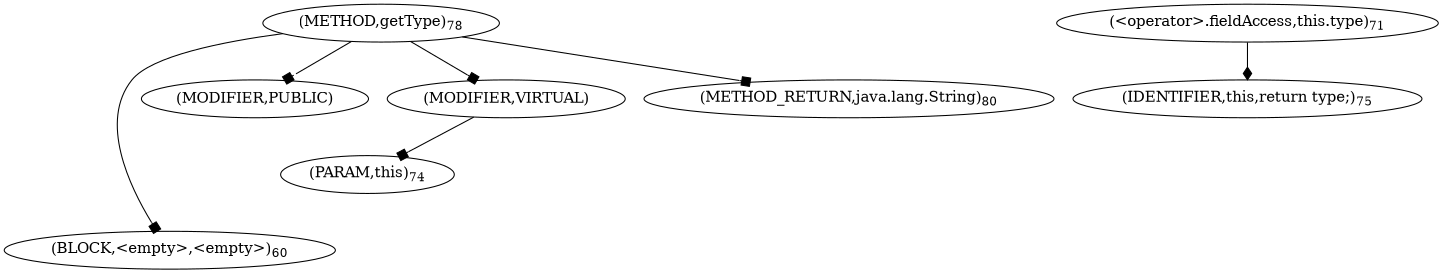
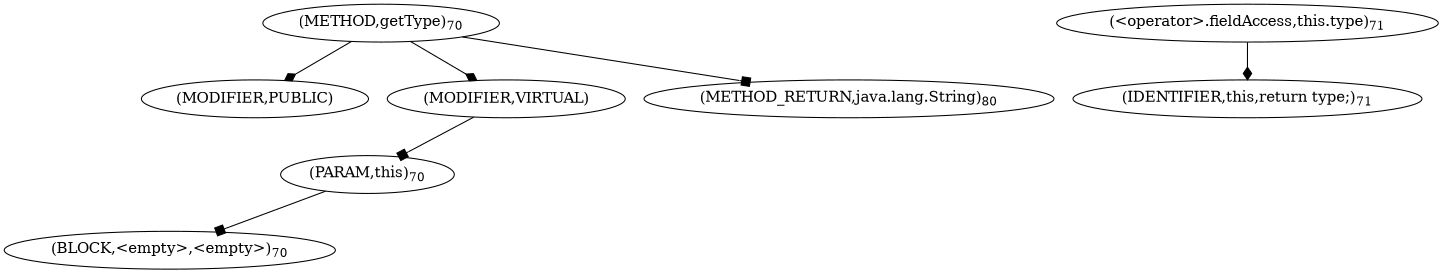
node "(METHOD,getType)": text "78" -> "70"
edge "(METHOD,getType)" -> "(MODIFIER,PUBLIC)": arrowhead box -> diamond
edge "(METHOD,getType)" -> "(MODIFIER,VIRTUAL)": arrowhead box -> diamond
edge "(METHOD,getType)" -> "(BLOCK,<empty>,<empty>)": now "(PARAM,this)" -> "(BLOCK,<empty>,<empty>)"
node "(IDENTIFIER,this,return type;)": text "75" -> "71"
node "(PARAM,this)": text "74" -> "70"
node "(BLOCK,<empty>,<empty>)": text "60" -> "70"
